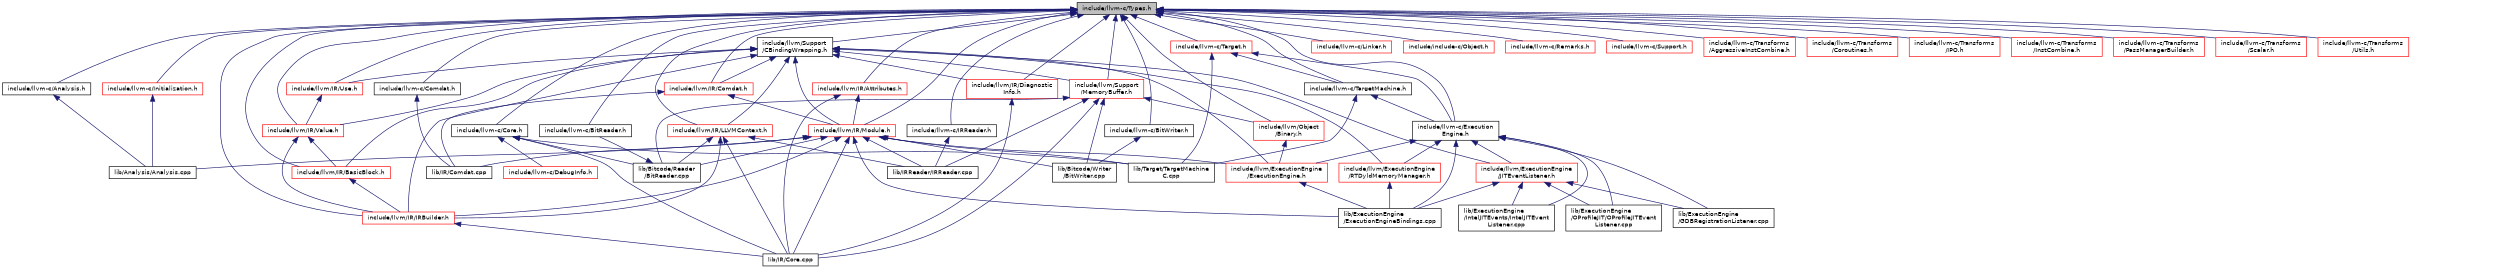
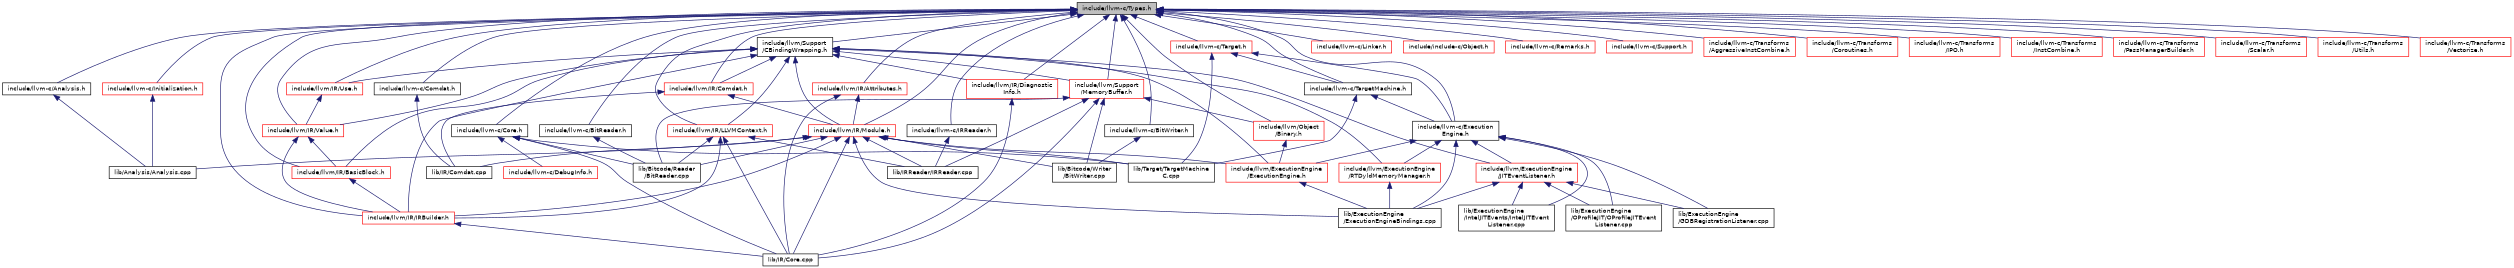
node "include/llvm-c/Transforms /Vectorize.h": added
edge "include/llvm-c/BitReader.h" -> "lib/Bitcode/Reader /BitReader.cpp": reversed
